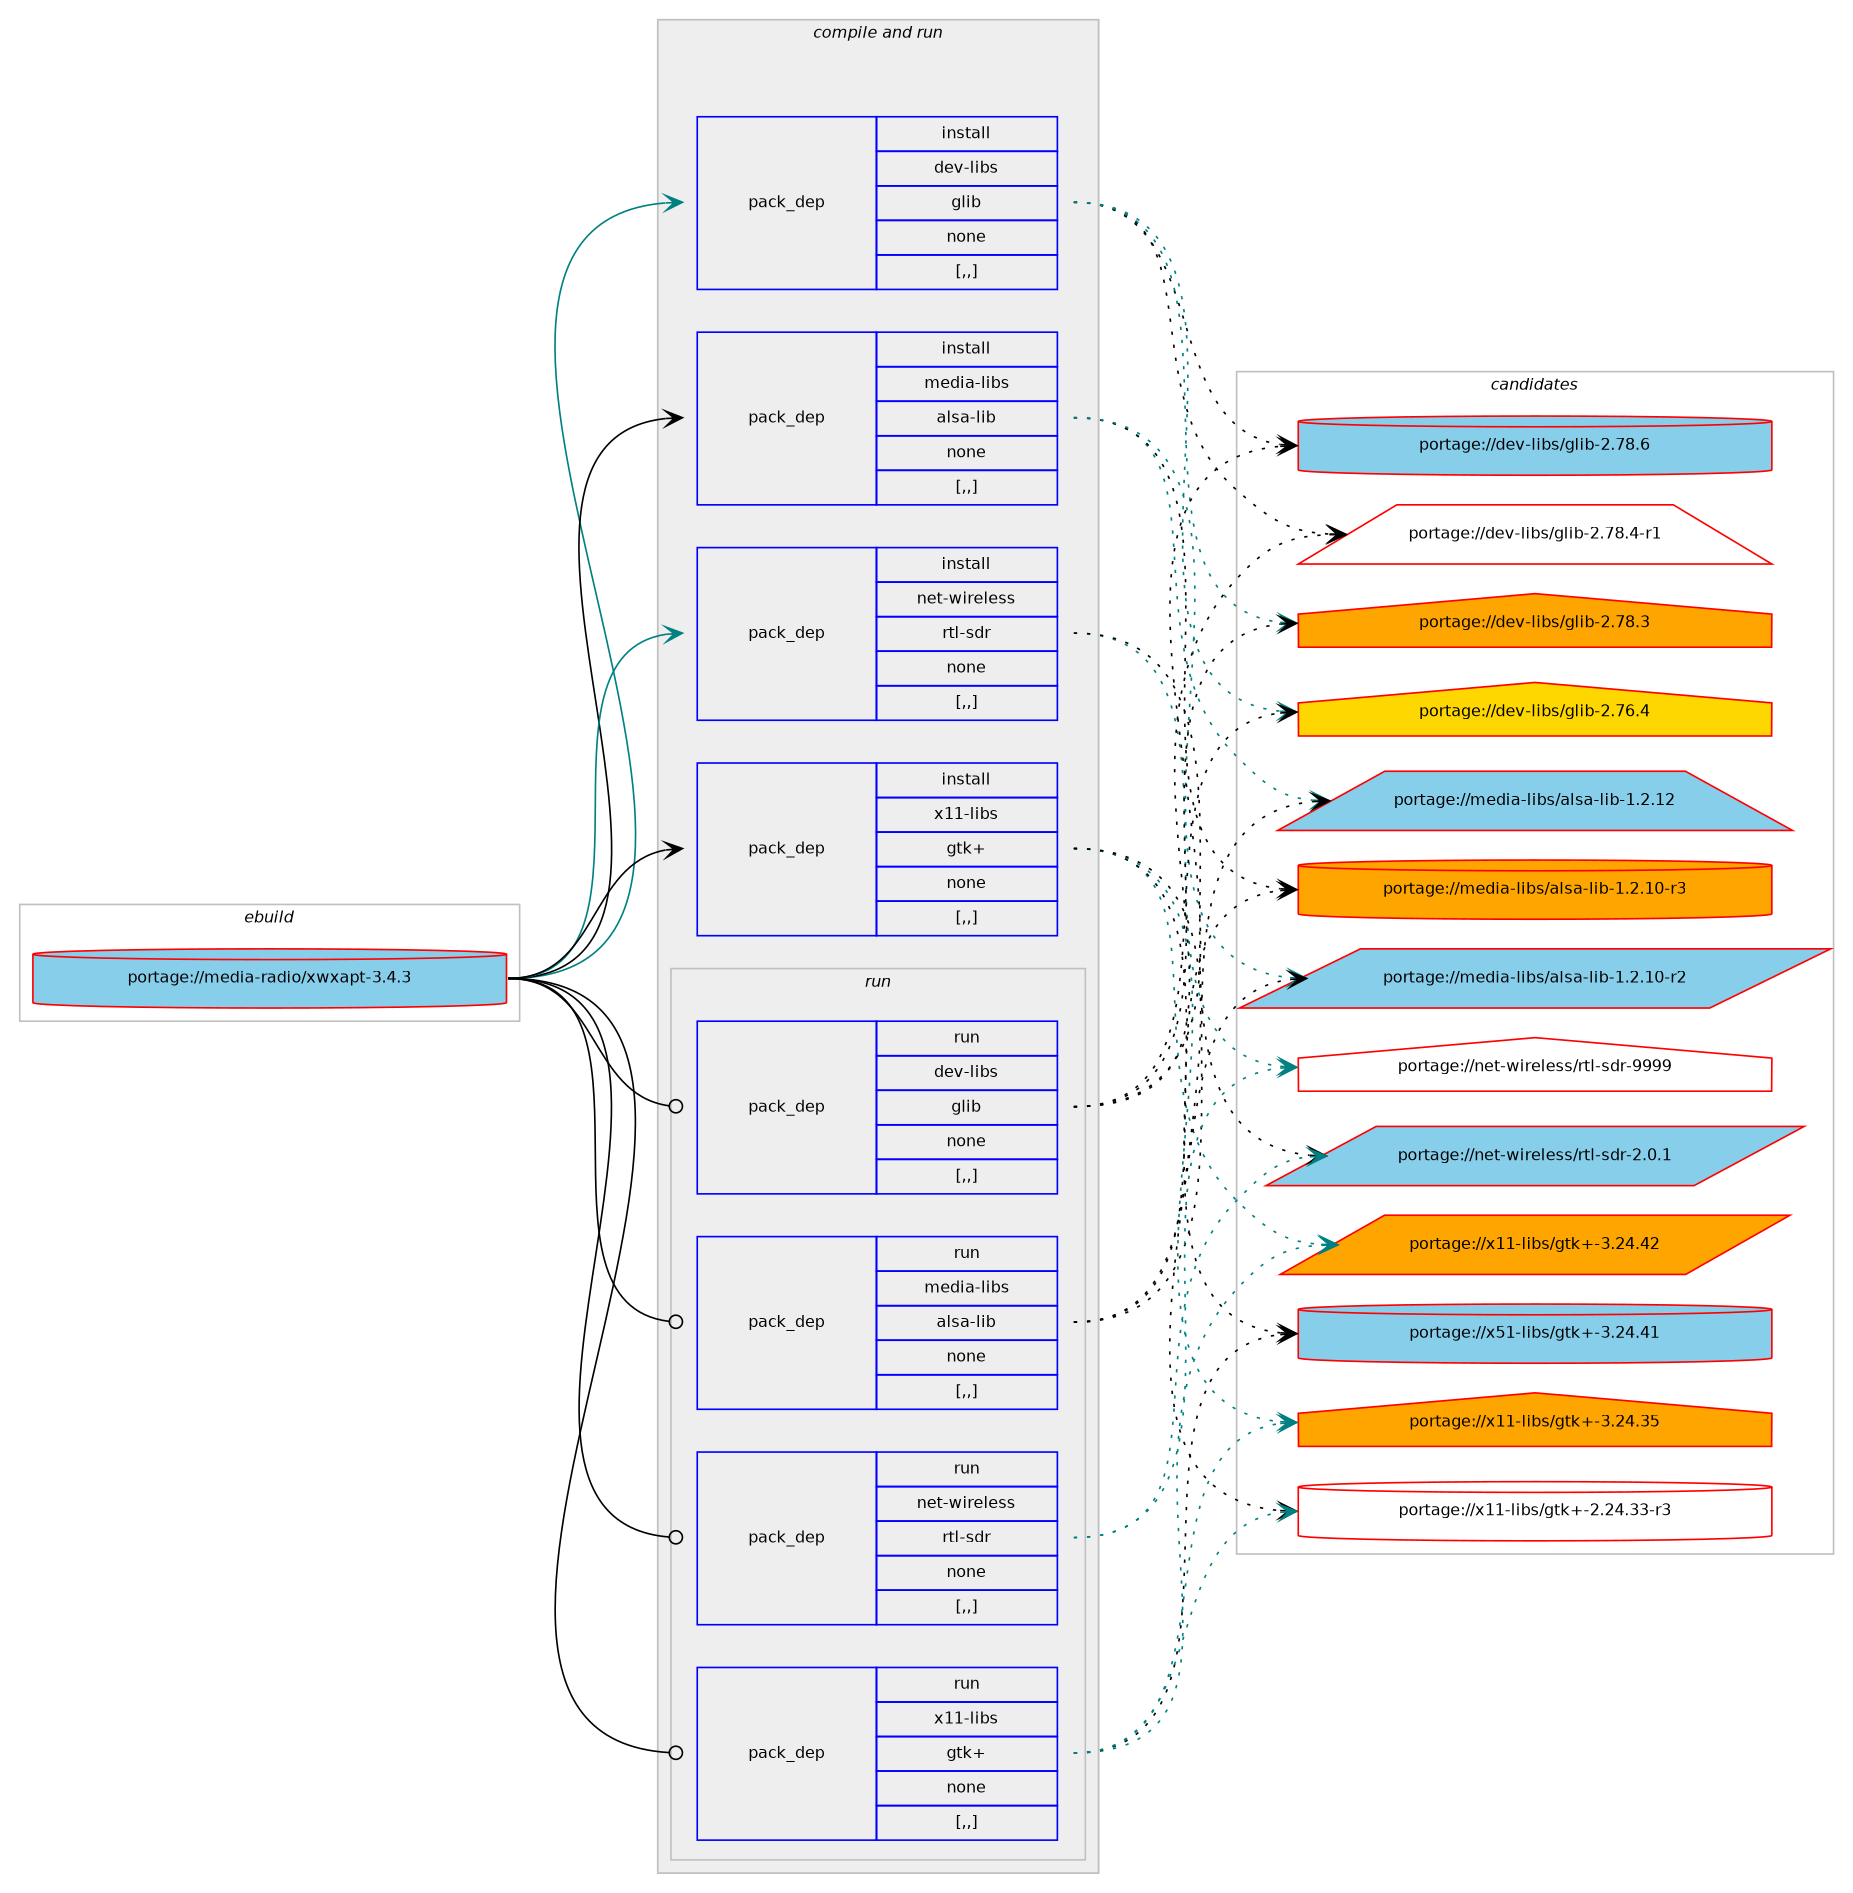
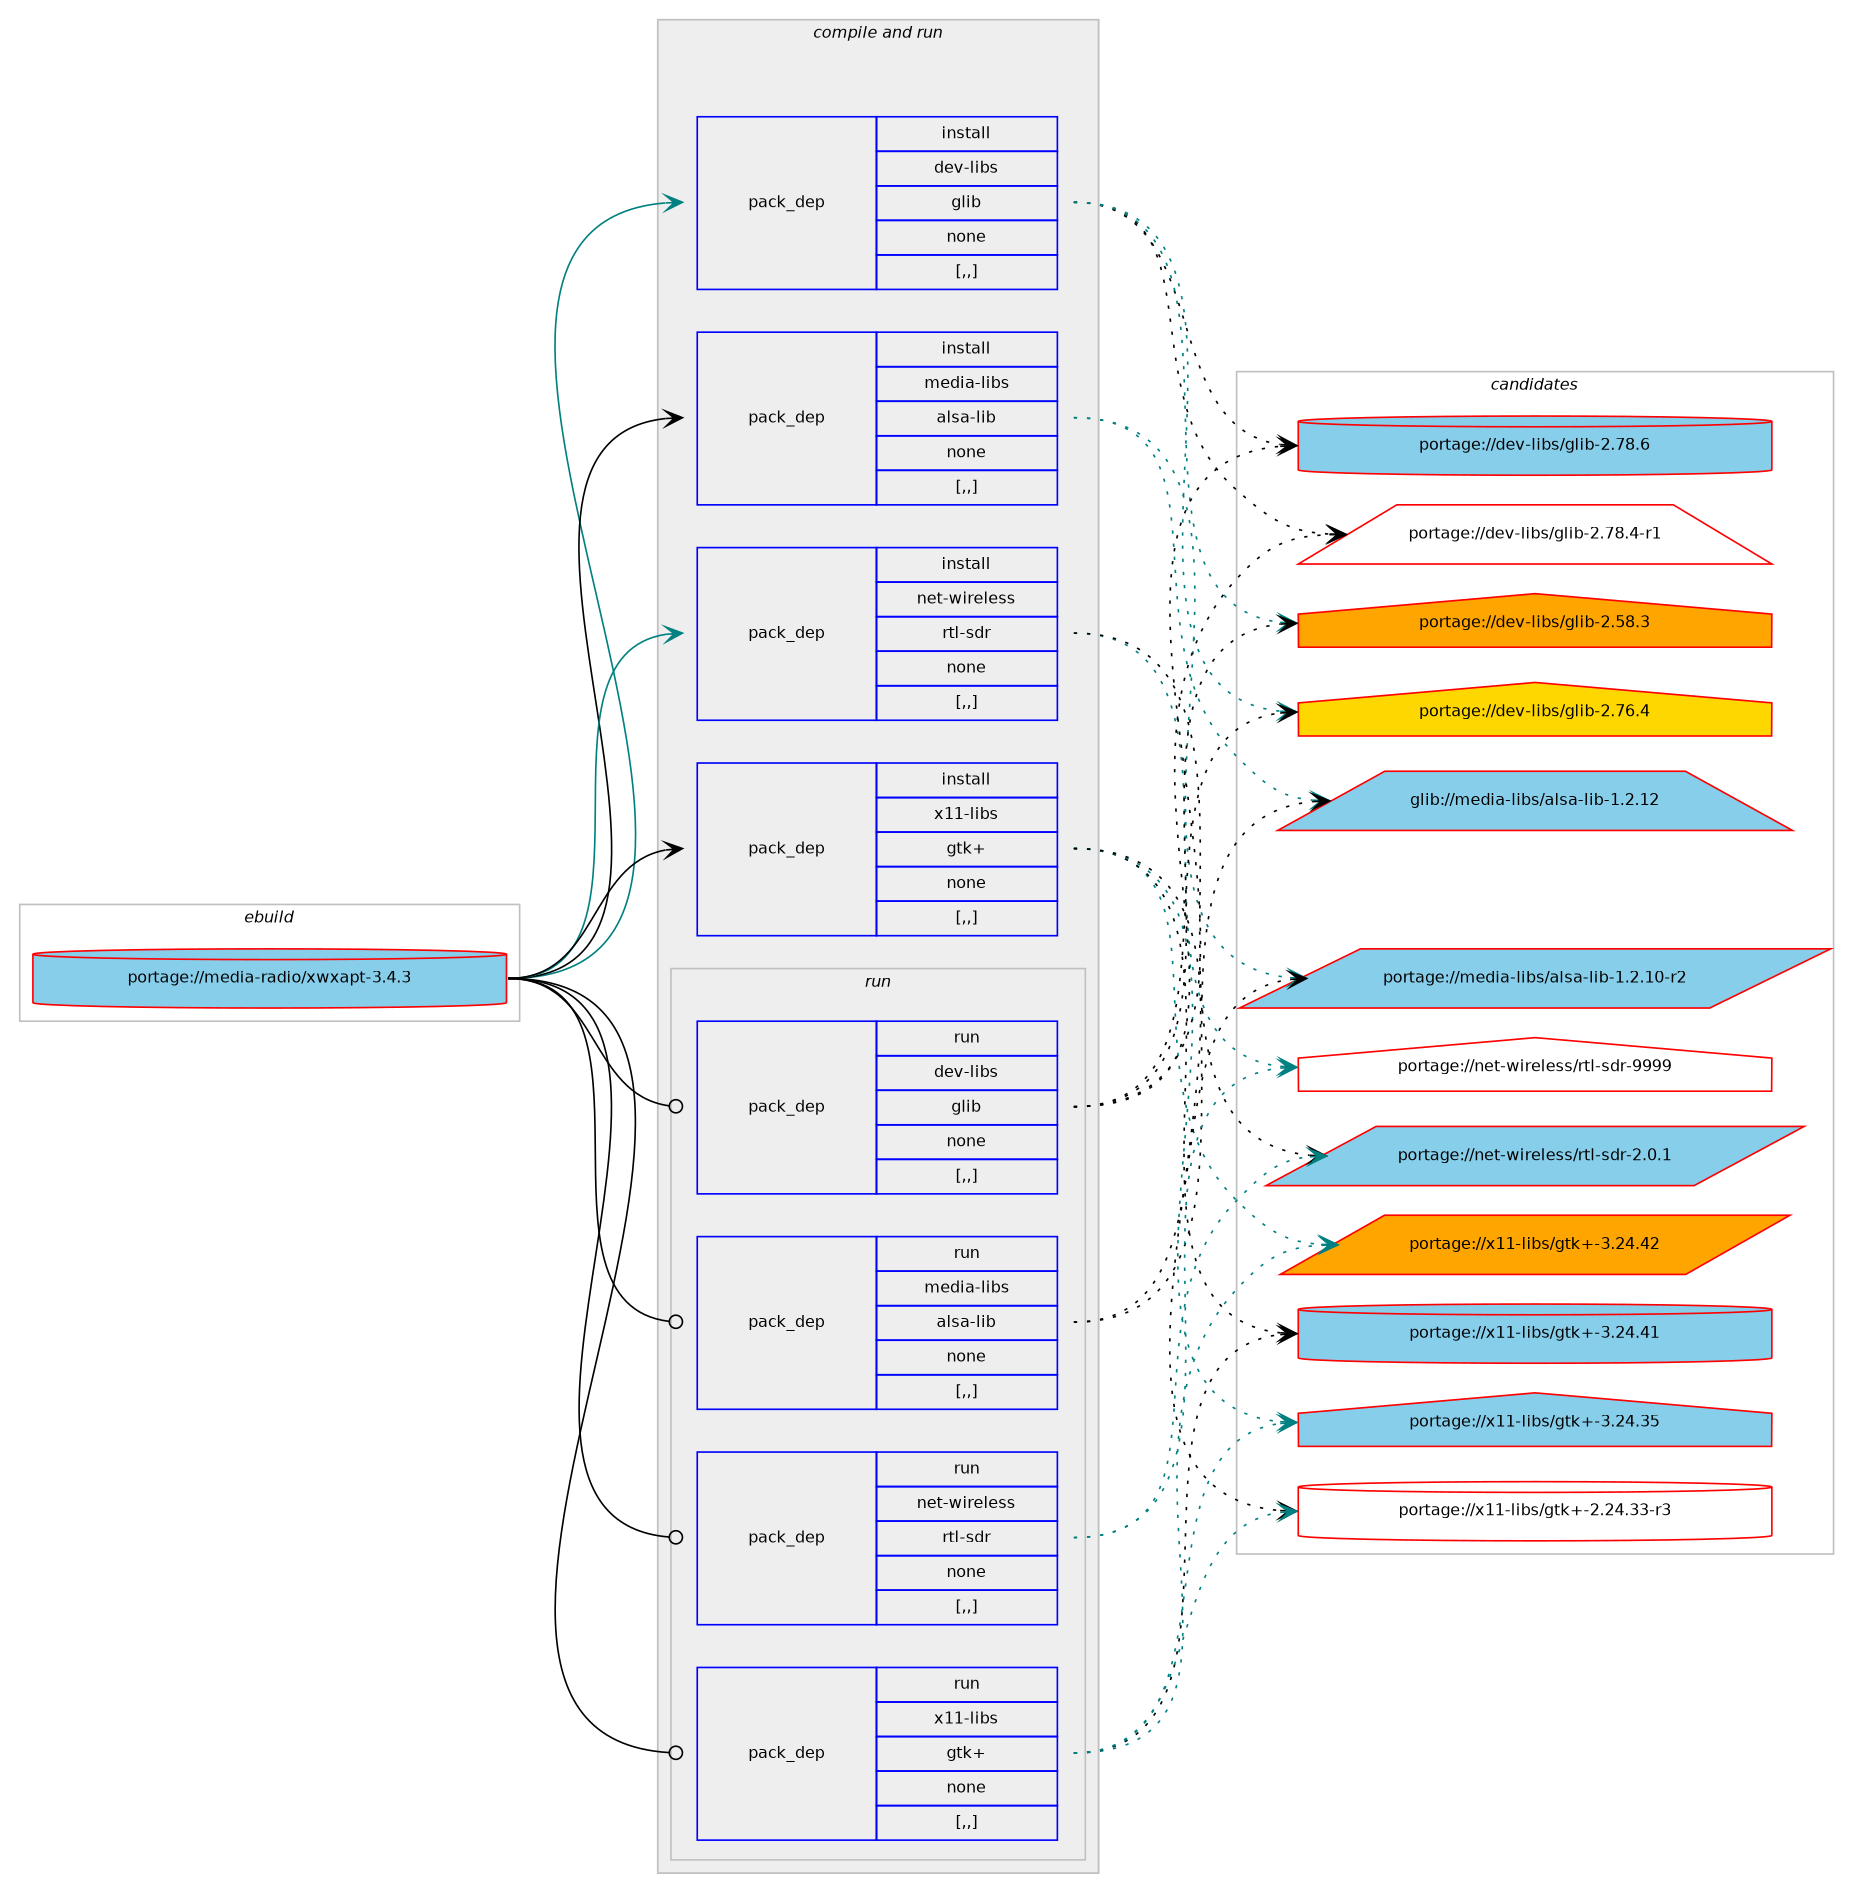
node "portage://dev-libs/glib-2.78.3": label "portage://dev-libs/glib-2.78.3" -> "portage://dev-libs/glib-2.58.3"
node "portage://media-libs/alsa-lib-1.2.12": label "portage://media-libs/alsa-lib-1.2.12" -> "glib://media-libs/alsa-lib-1.2.12"
node "portage://media-libs/alsa-lib-1.2.10-r3": removed
node "portage://x51-libs/gtk+-3.24.41": label "portage://x51-libs/gtk+-3.24.41" -> "portage://x11-libs/gtk+-3.24.41"
node "portage://x11-libs/gtk+-3.24.35": fillcolor orange -> skyblue
